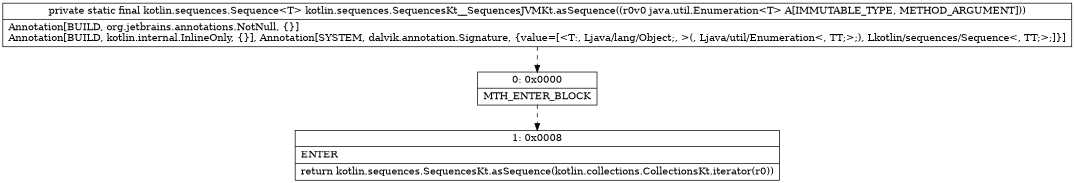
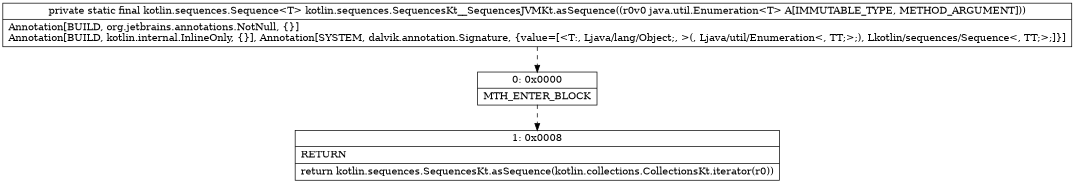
node "1: 0x0008": text "ENTER" -> "RETURN"
